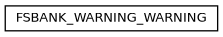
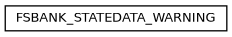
node "FSBANK_WARNING_WARNING": label "FSBANK_WARNING_WARNING" -> "FSBANK_STATEDATA_WARNING"
